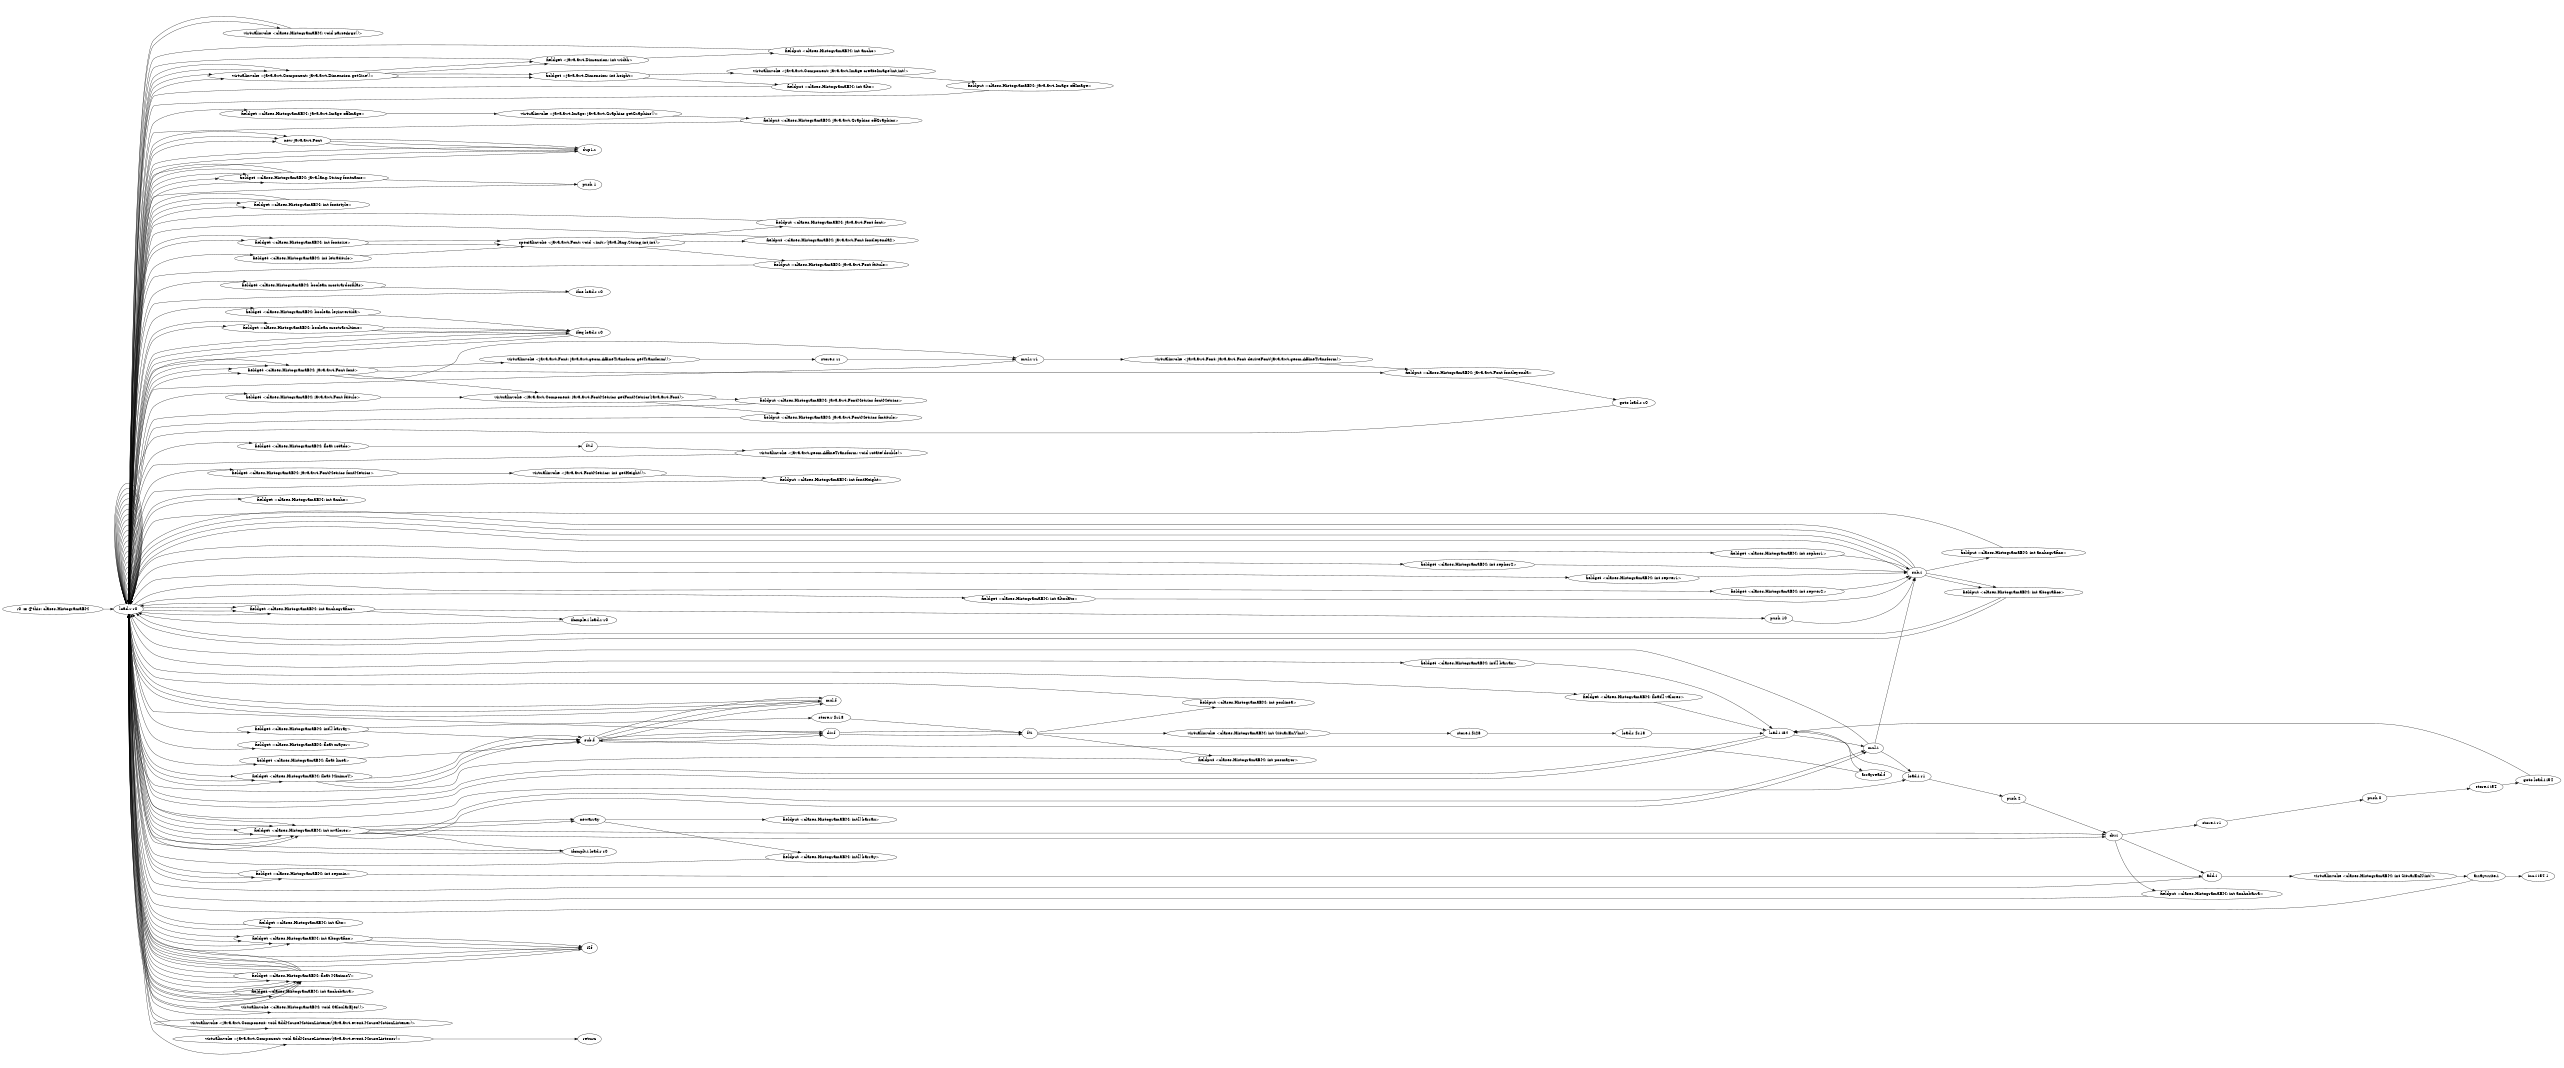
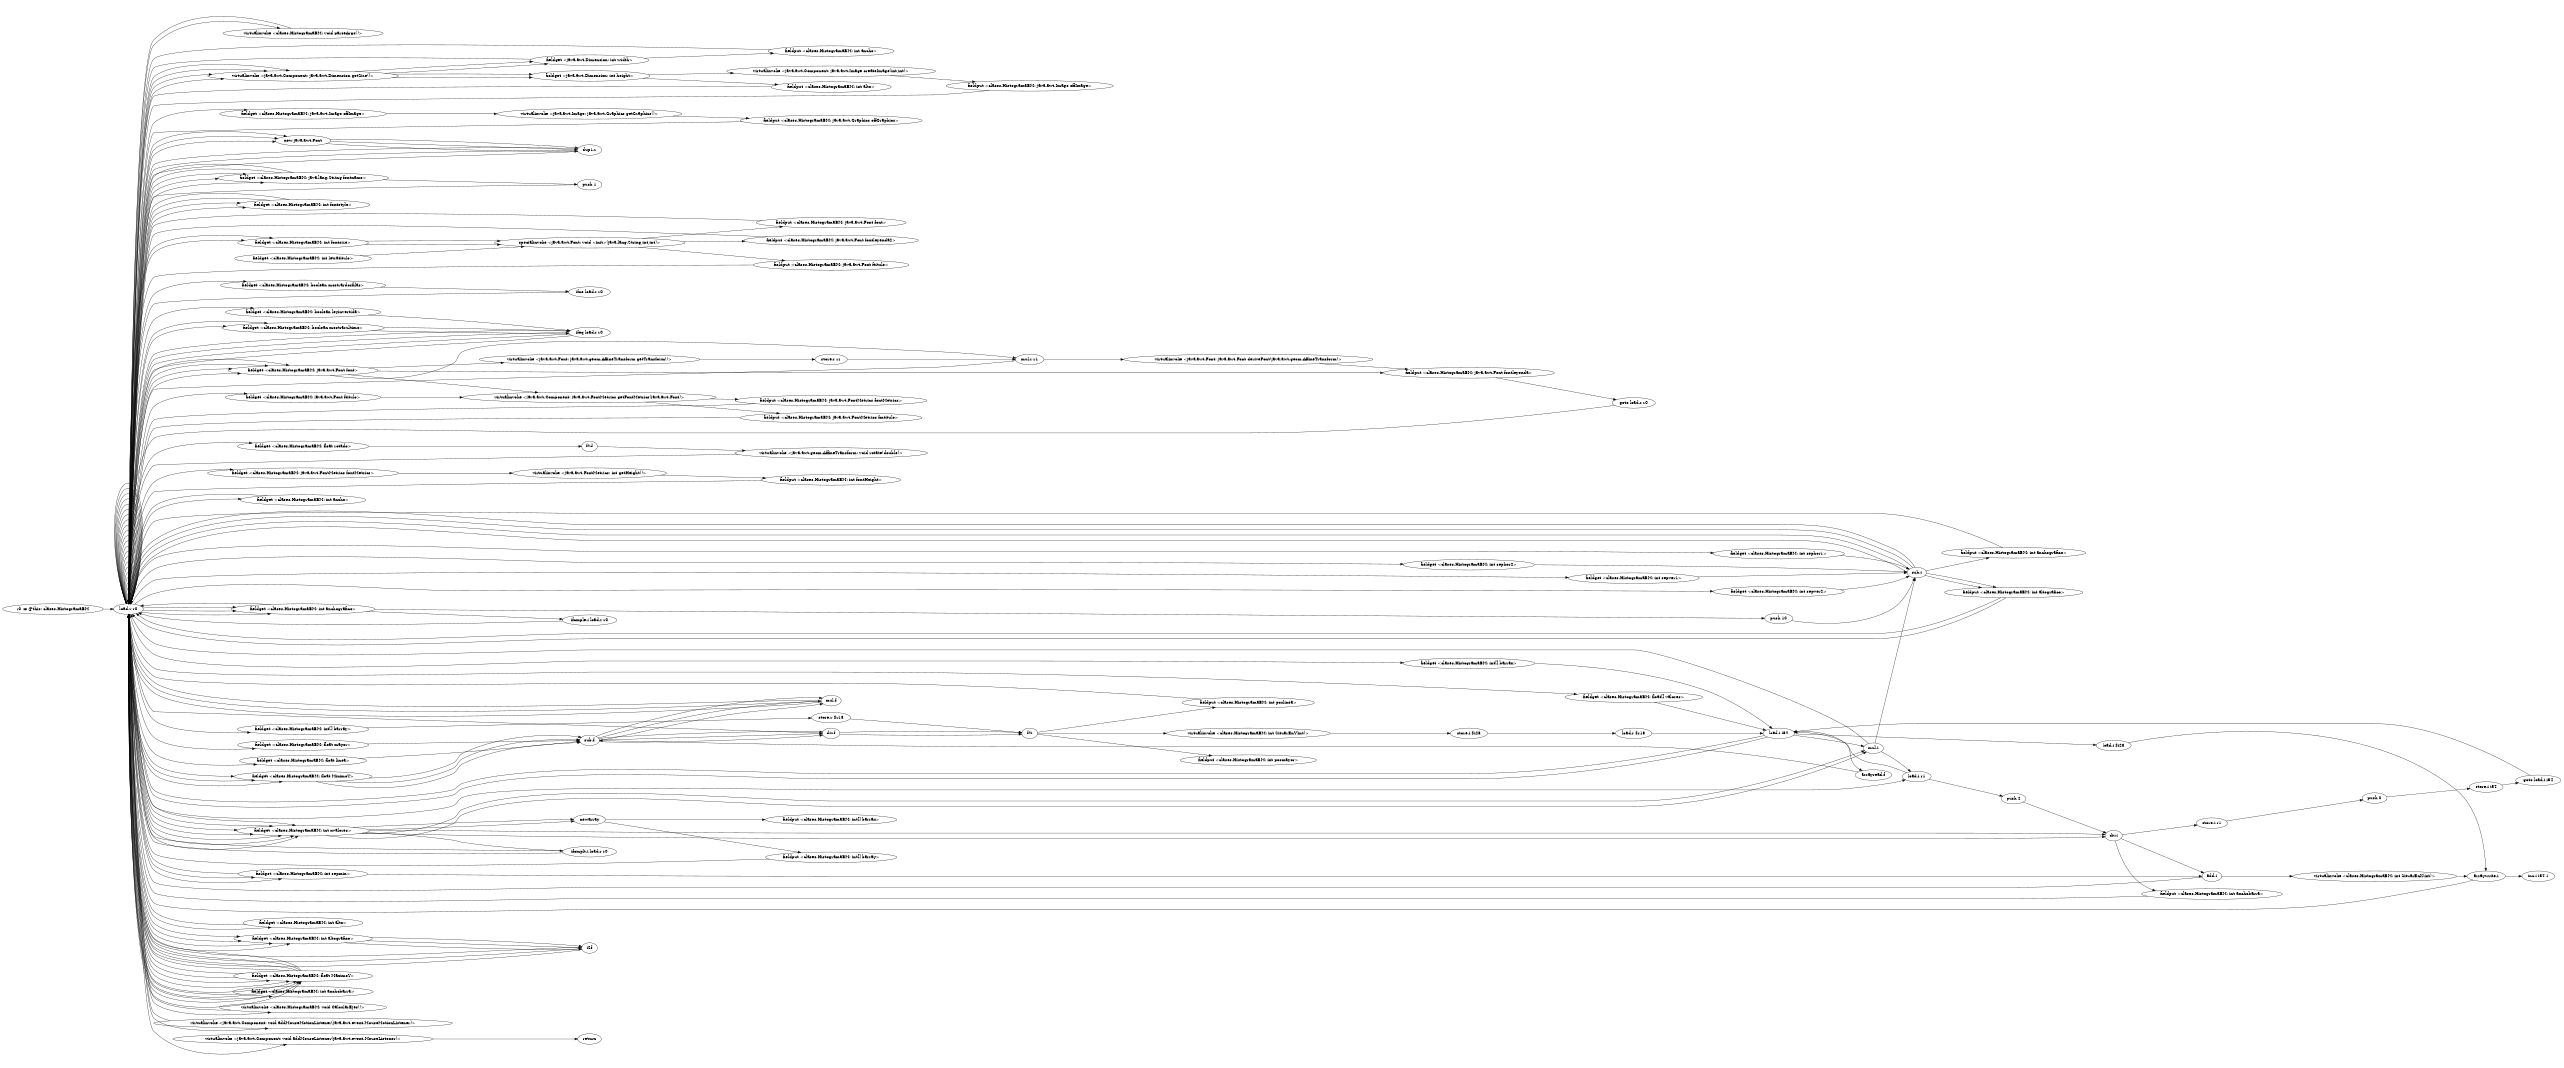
edge "load.r r0" -> "fieldget <clases.HistogramaBM: int letratitulo>": removed
node "fieldget <clases.HistogramaBM: int altodato>": removed
edge "fieldget <clases.HistogramaBM: int[] barray>" -> "sub.f": now "fieldget <clases.HistogramaBM: float mayor>" -> "sub.f"
node "load.i $i28": added
edge "fieldput <clases.HistogramaBM: int posmayor>" -> "load.r r0": removed
